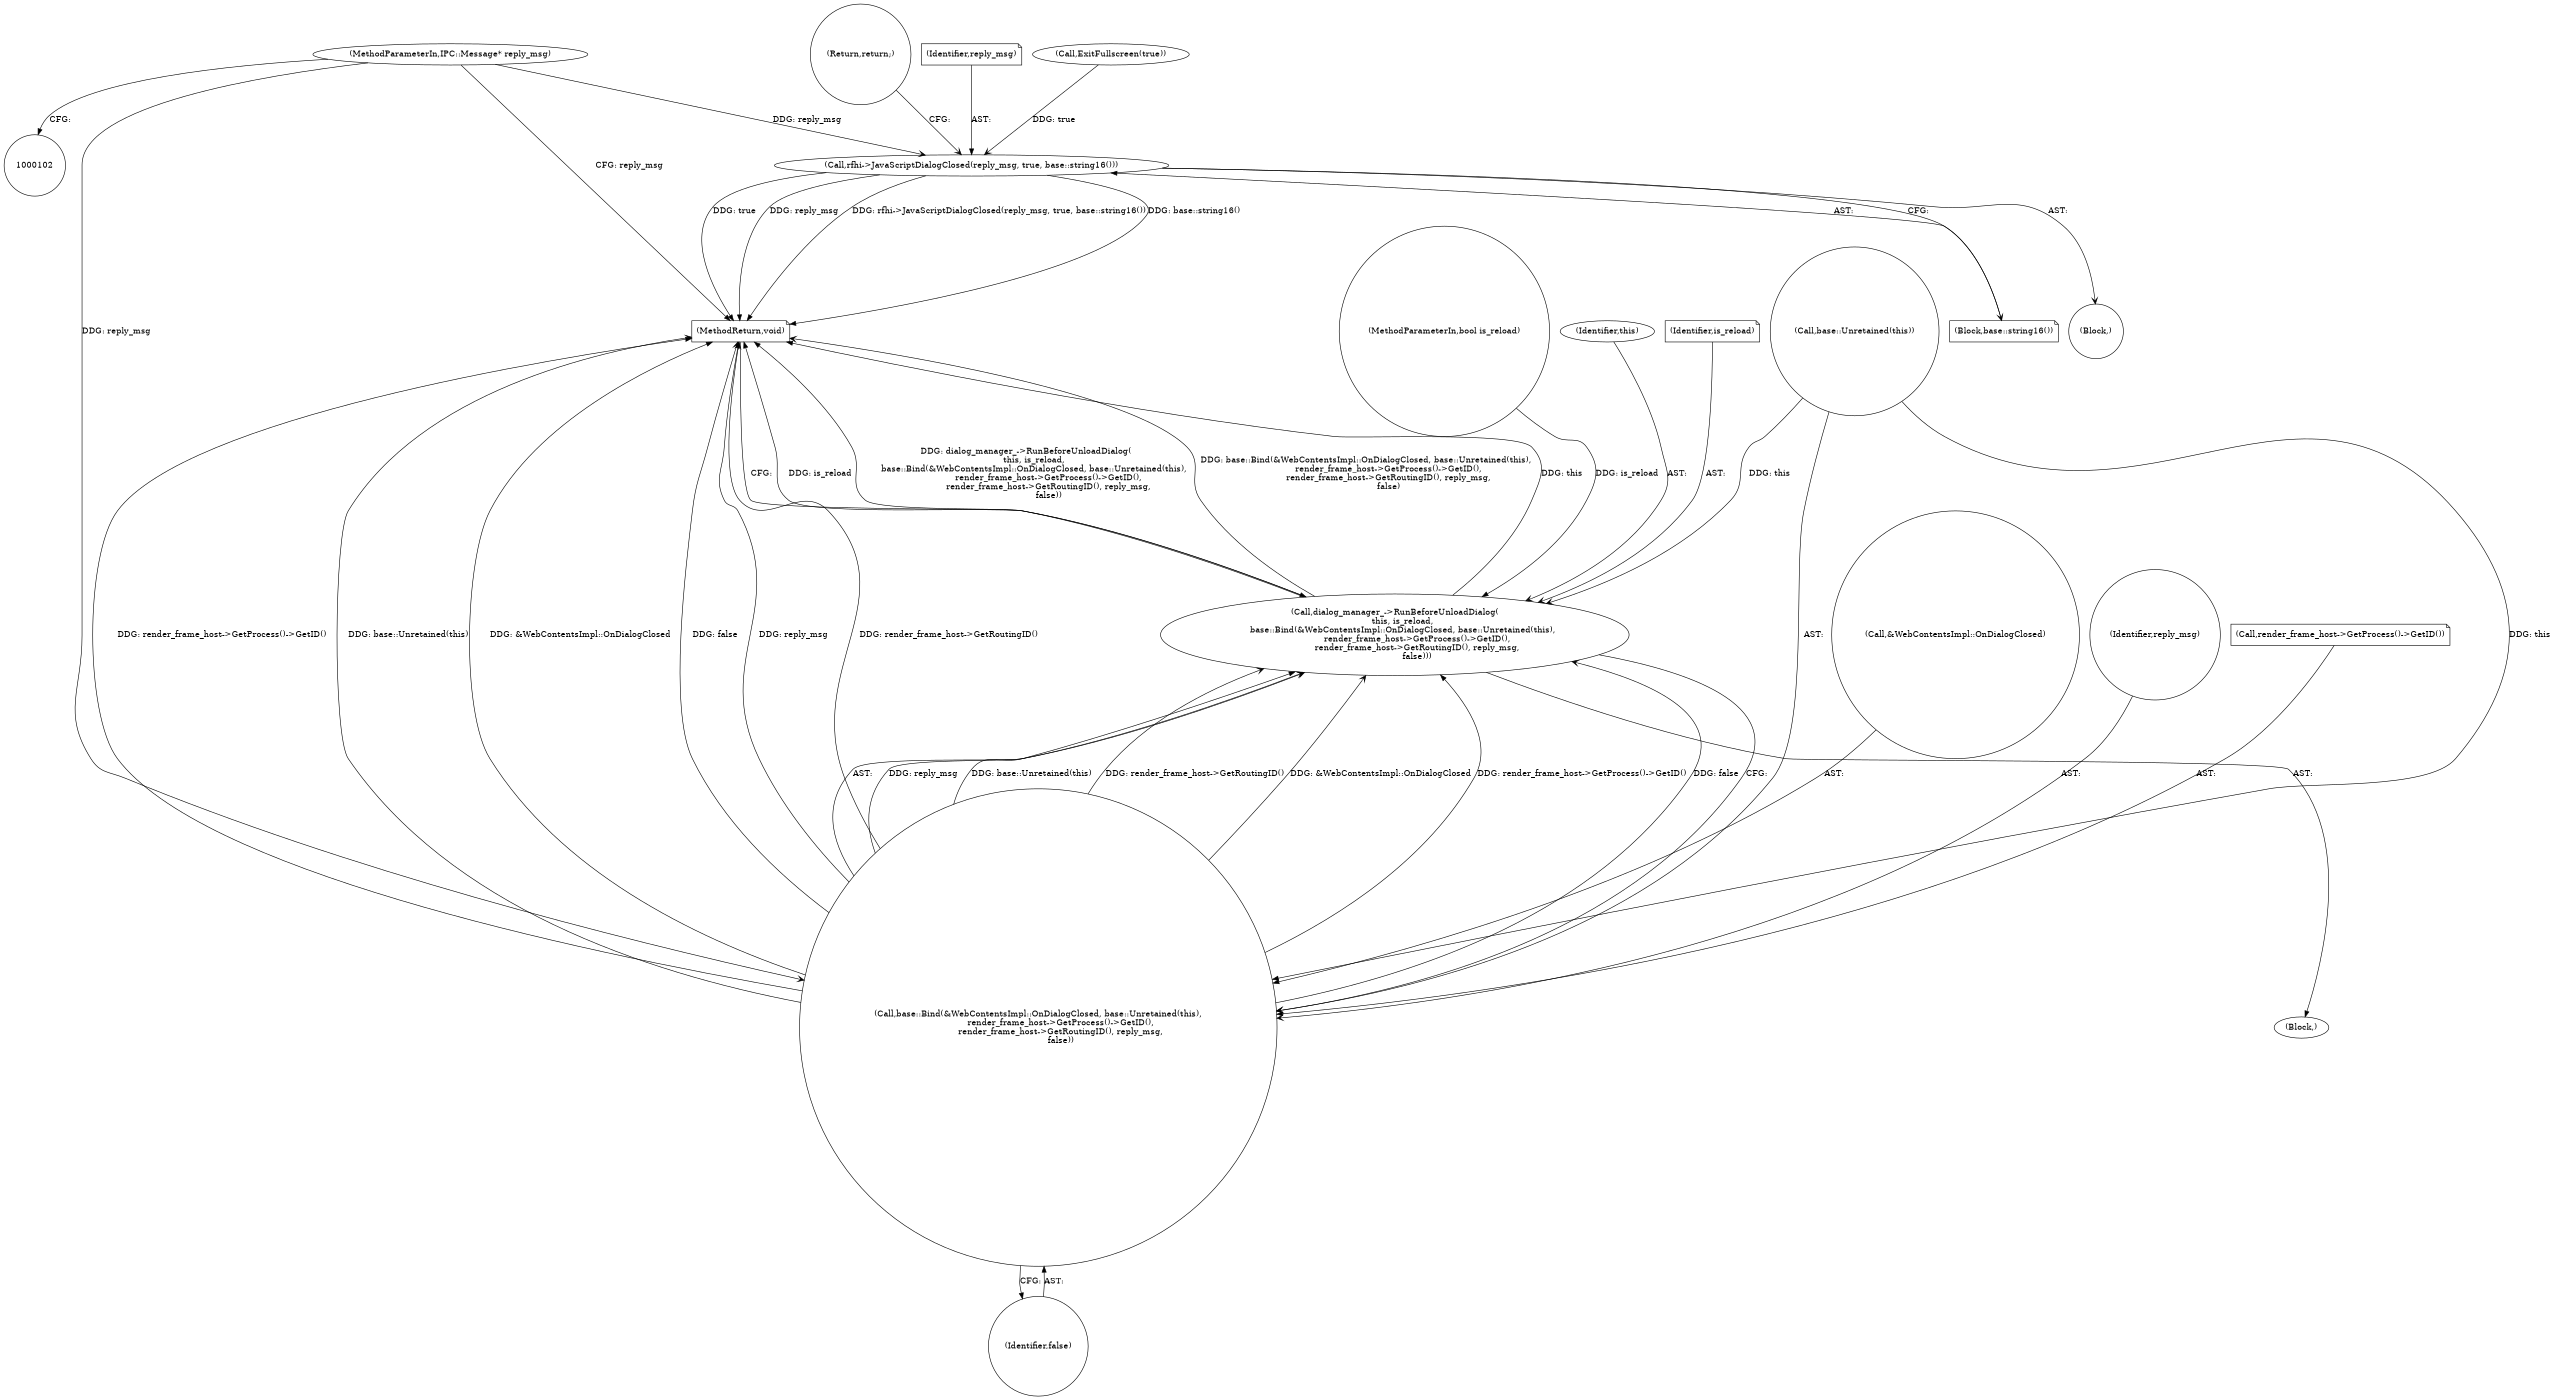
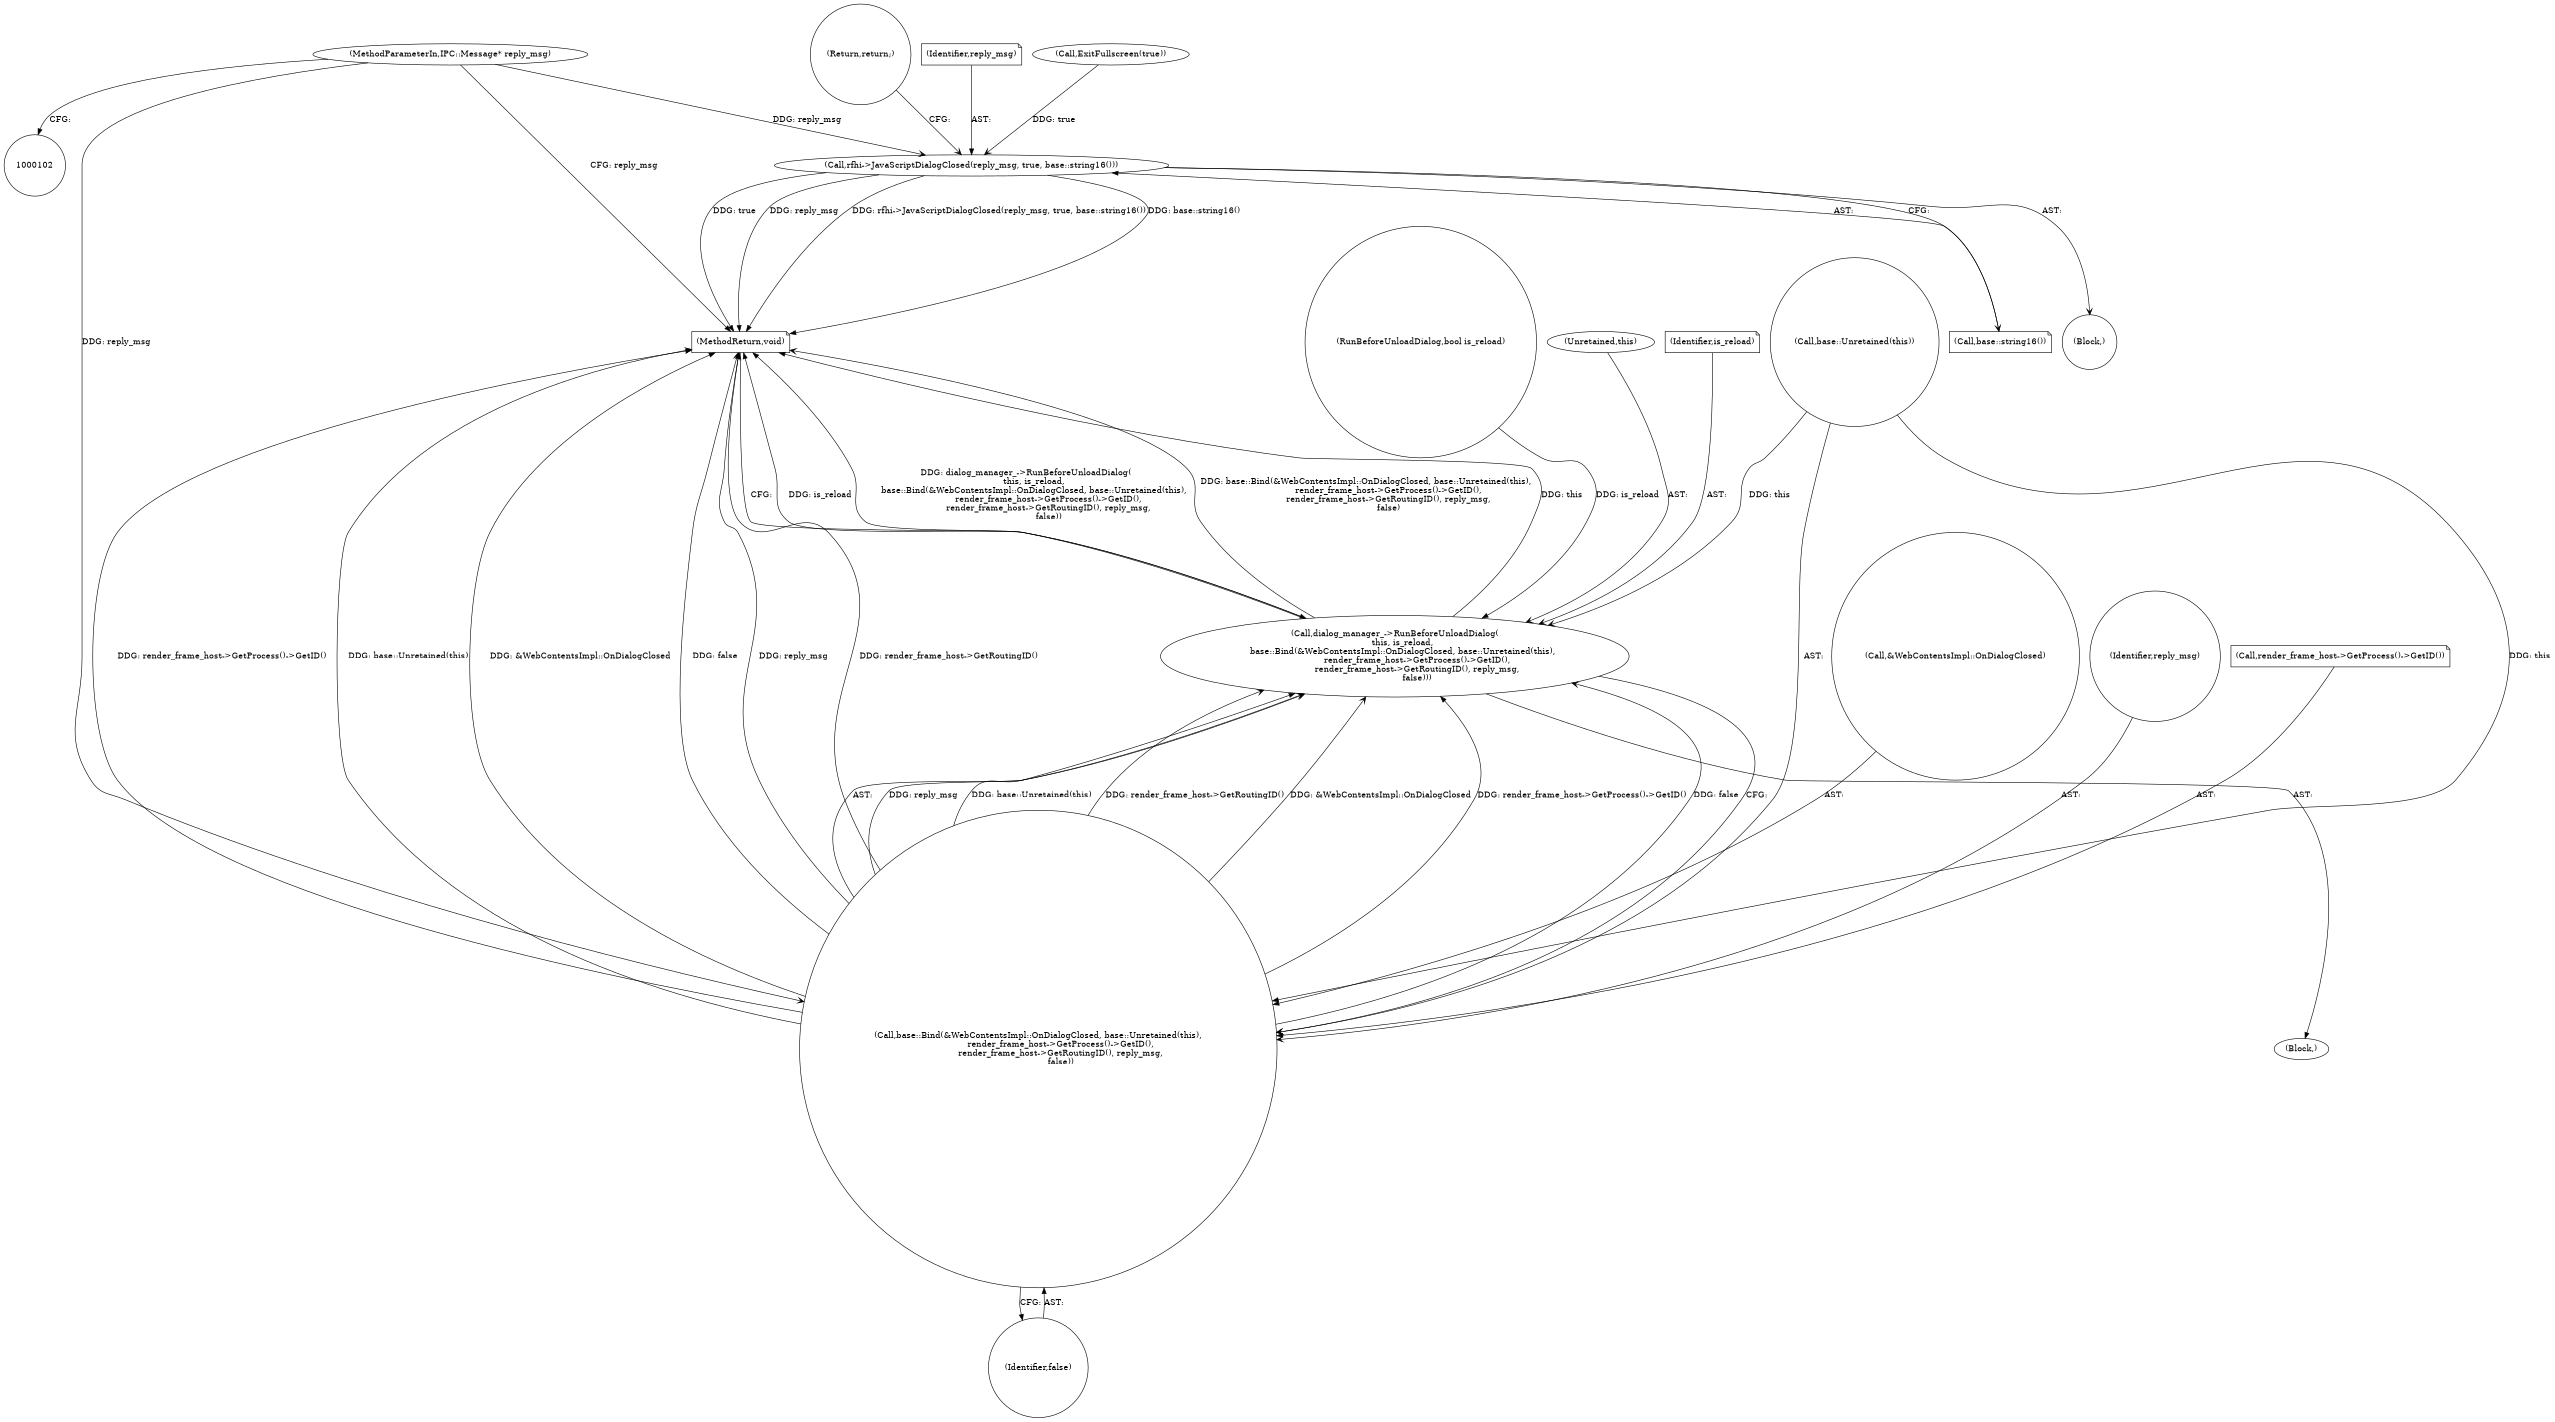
node "(MethodParameterIn,bool is_reload)": label "(MethodParameterIn,bool is_reload)" -> "(RunBeforeUnloadDialog,bool is_reload)"
node "(Identifier,this)": label "(Identifier,this)" -> "(Unretained,this)"
node "(Block,base::string16())": label "(Block,base::string16())" -> "(Call,base::string16())"
